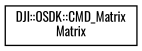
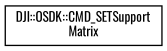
node "DJI::OSDK::CMD_Matrix Matrix": label "DJI::OSDK::CMD_Matrix Matrix" -> "DJI::OSDK::CMD_SETSupport Matrix"
